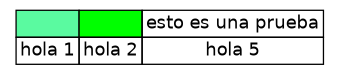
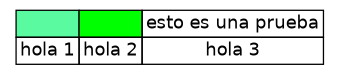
node "esto es una prueba": text "hola 5" -> "hola 3"
